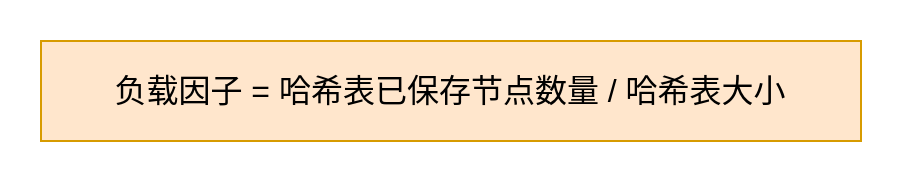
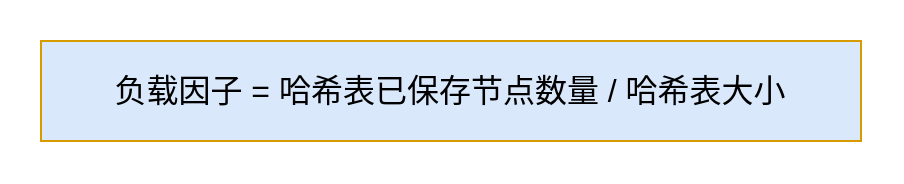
node "负载因子 = 哈希表已保存节点数量 / 哈希表大小": fillcolor #ffe6cc -> #dae8fc
